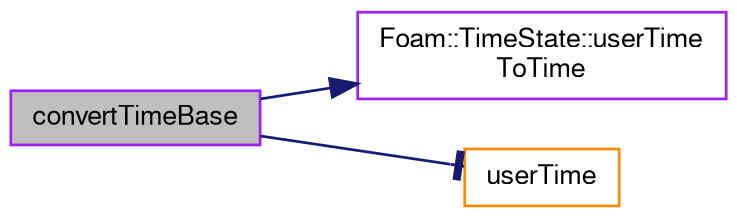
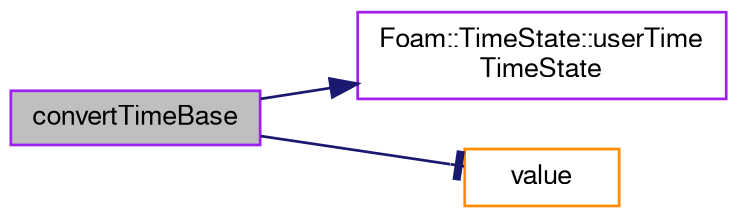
node "Foam::TimeState::userTime ToTime": label "Foam::TimeState::userTime ToTime" -> "Foam::TimeState::userTime TimeState"
node "userTime": label "userTime" -> "value"
